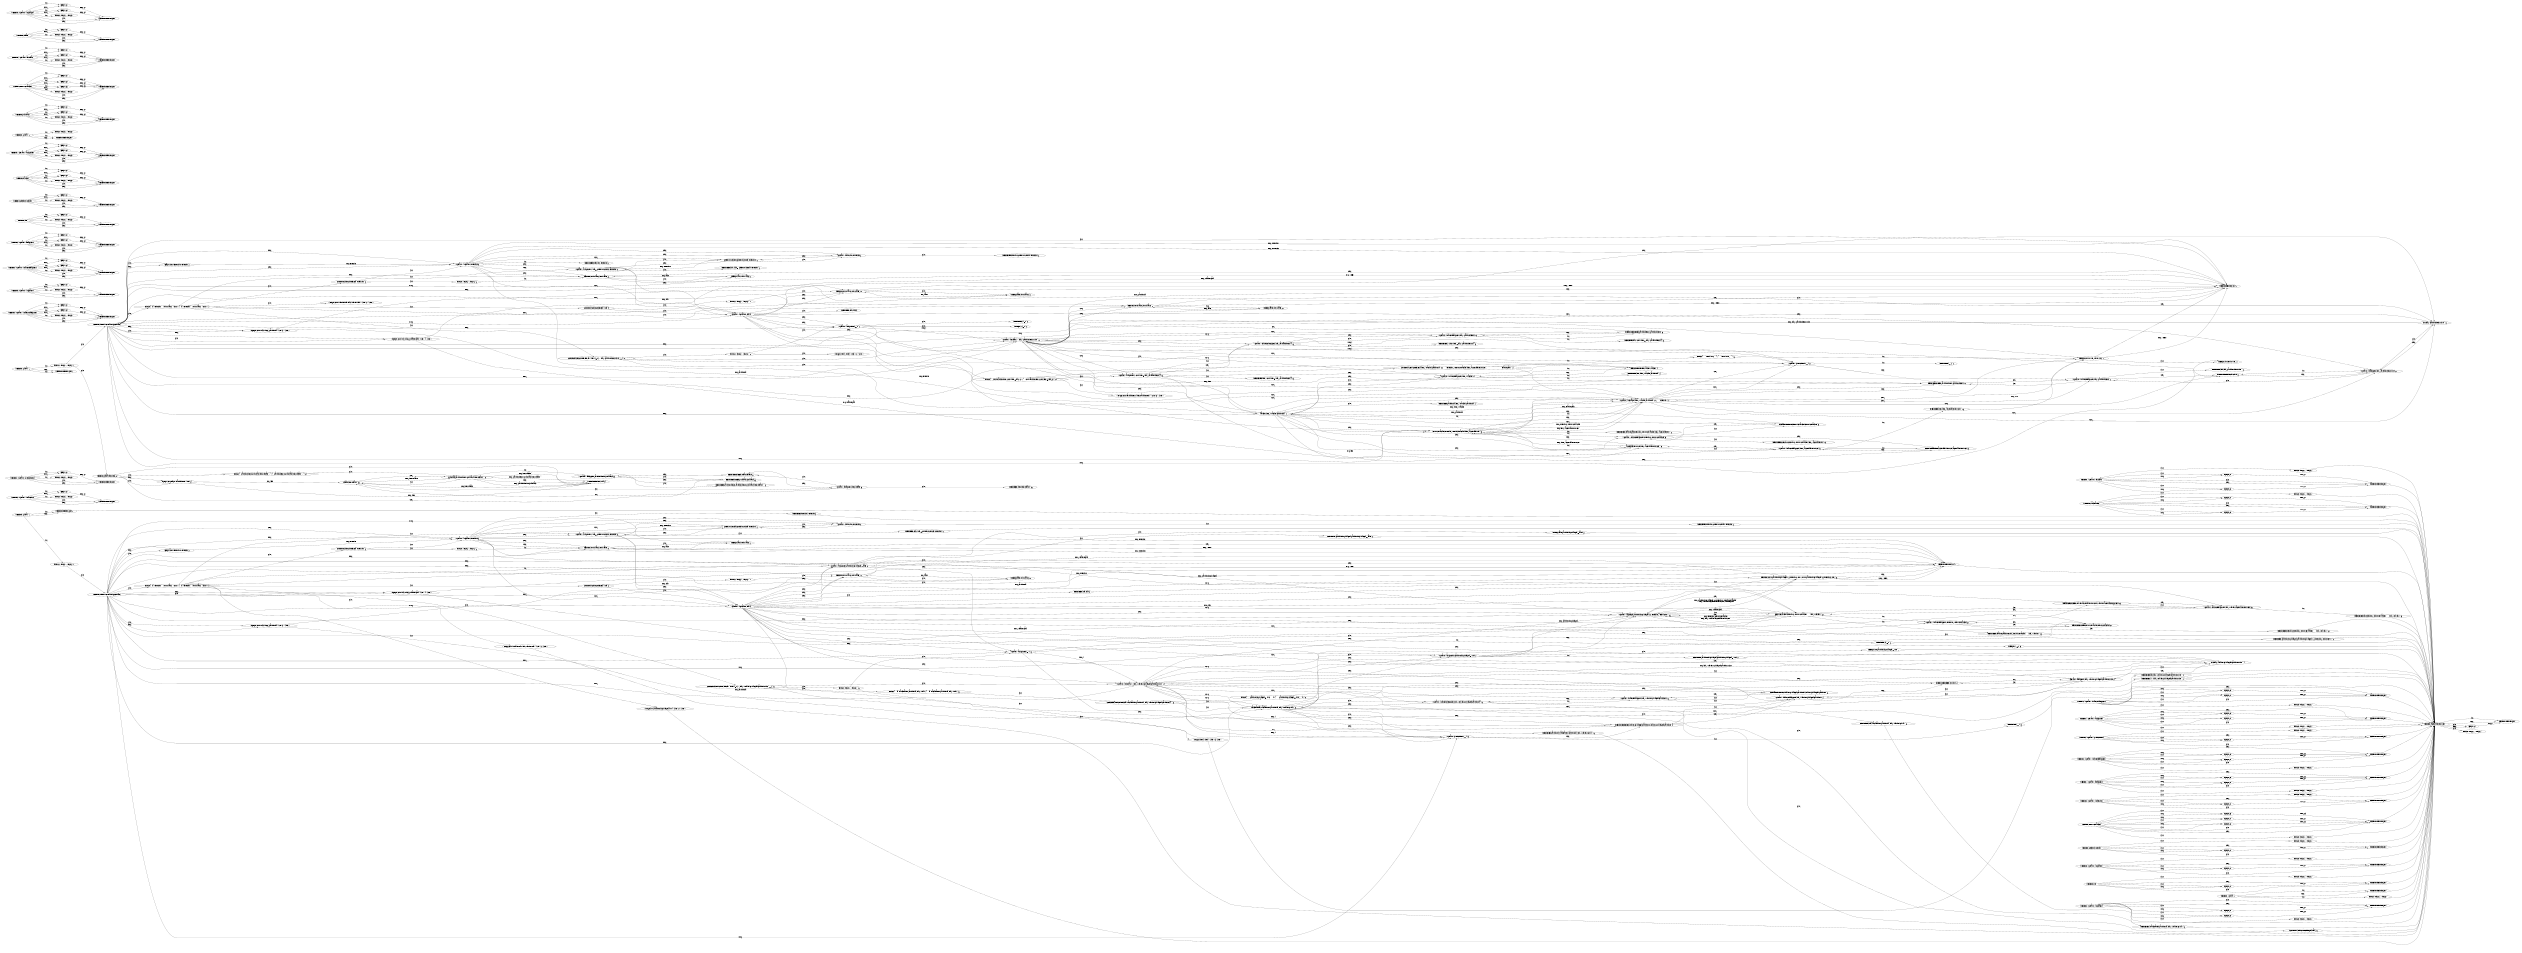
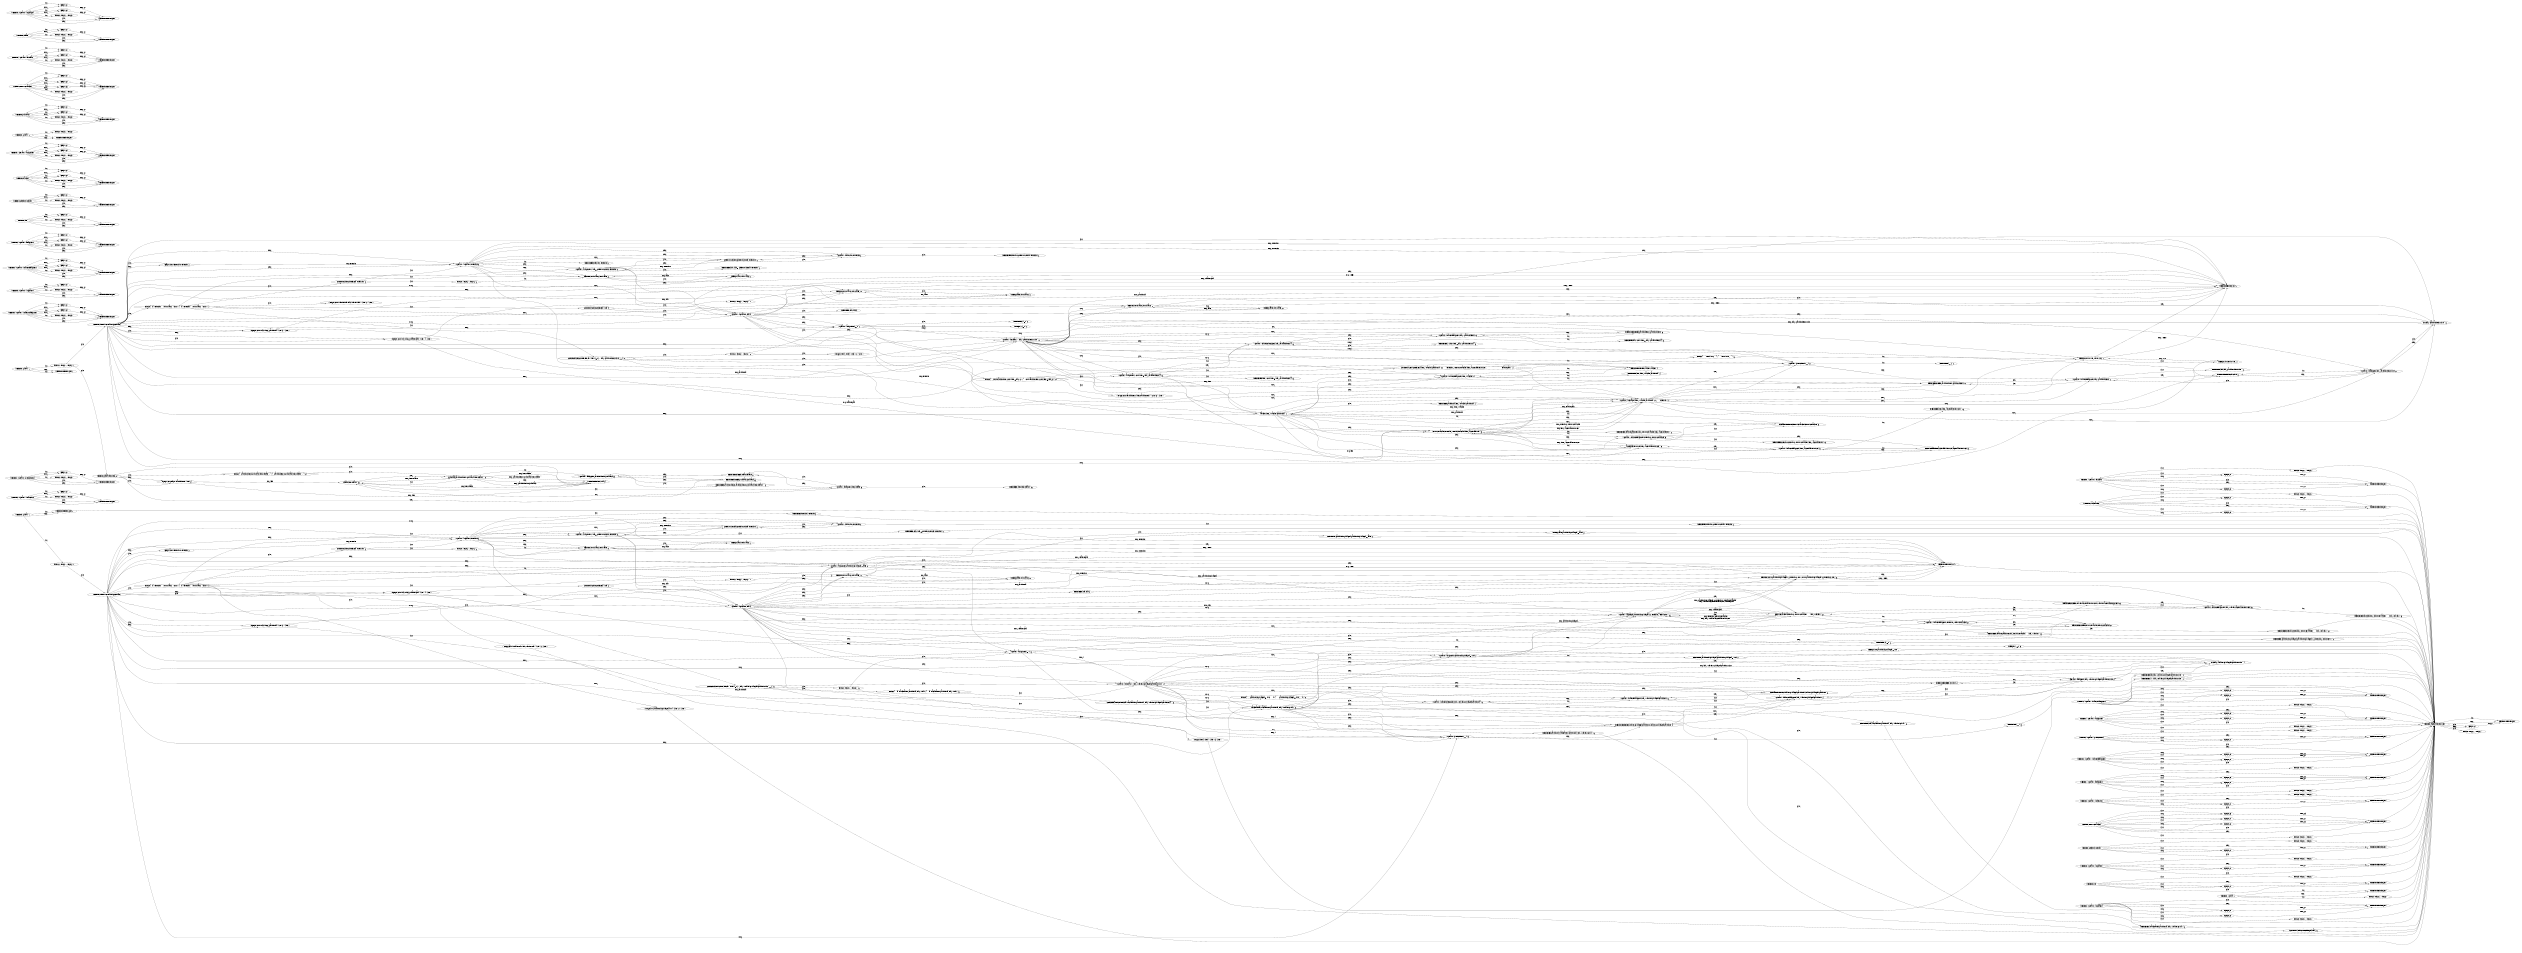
edge "(IDENTIFIER,item,item->accessible_resources())" -> "(RETURN,return true;,return true;)": now "(LITERAL,true,return true;)" -> "(RETURN,return true;,return true;)"
